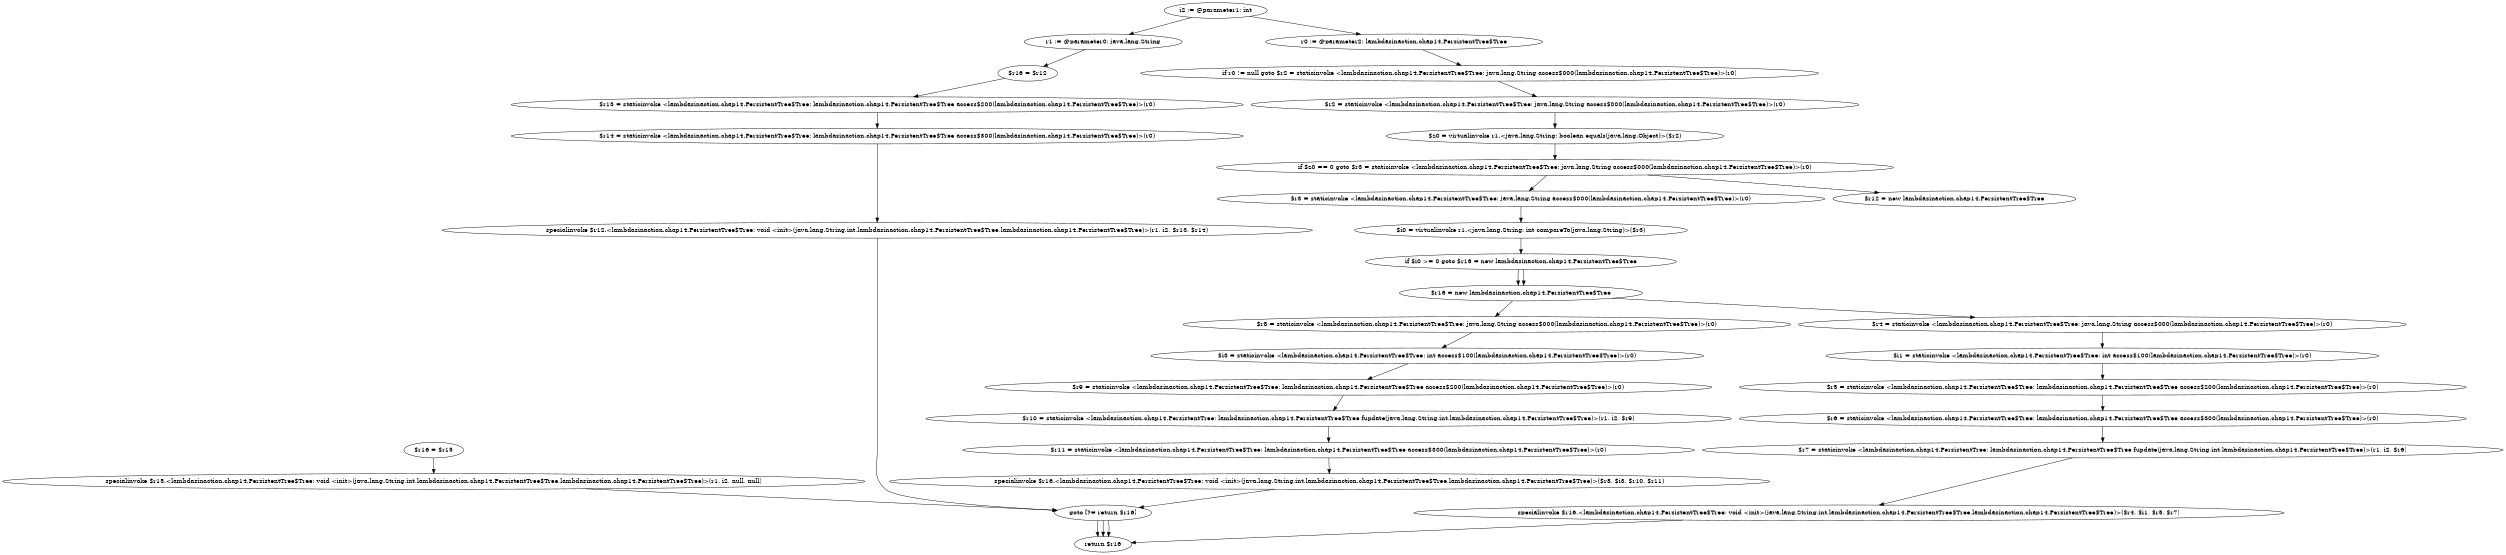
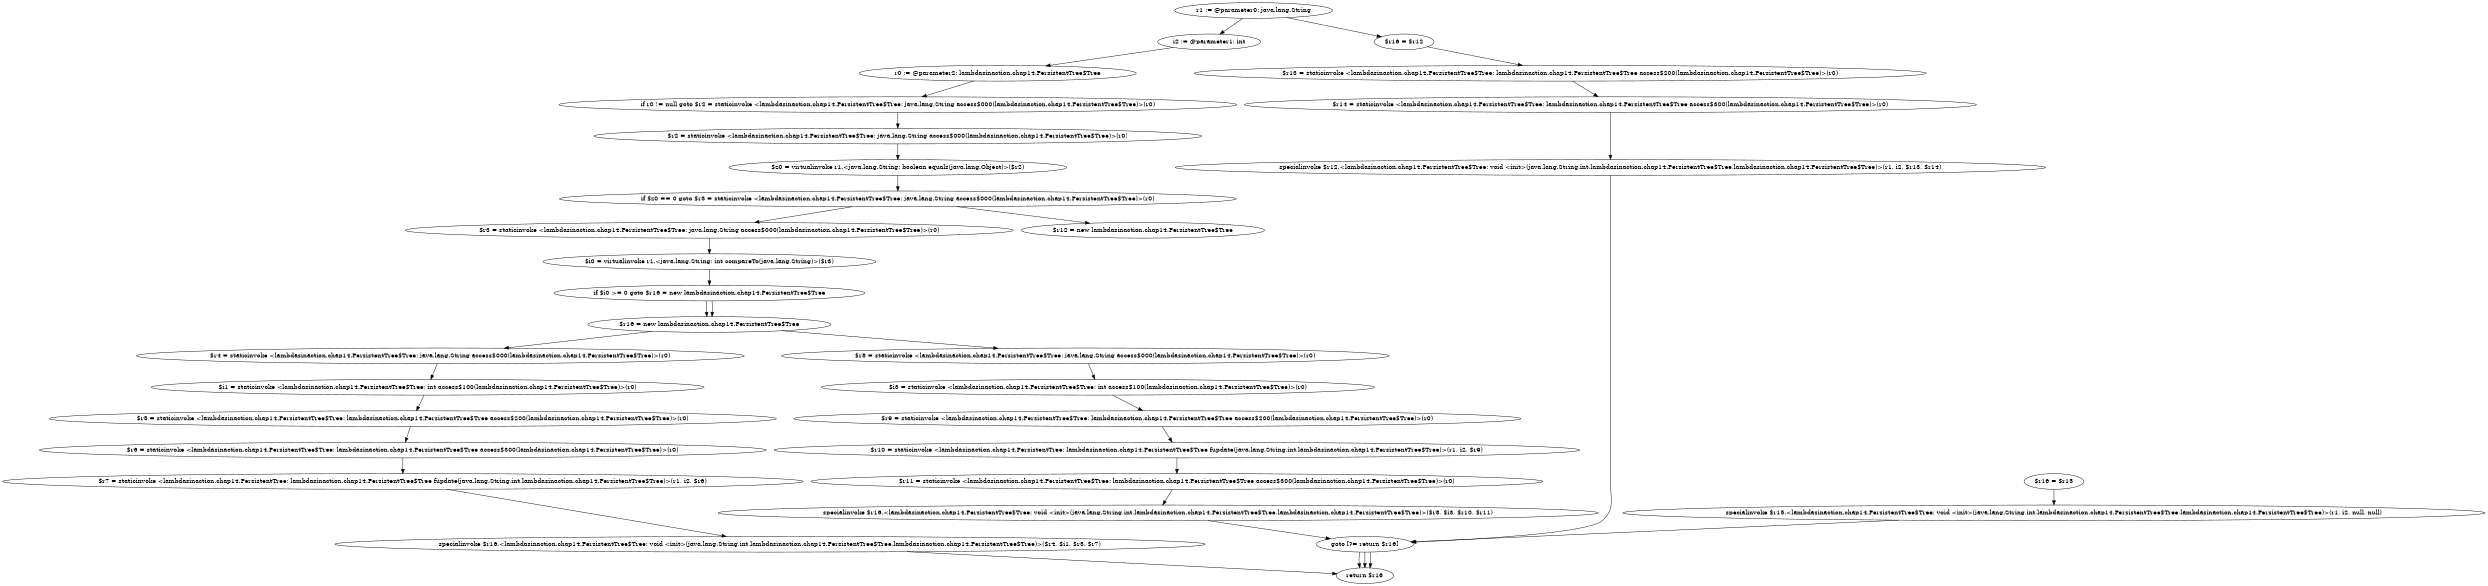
edge "i2 := @parameter1: int" -> "r1 := @parameter0: java.lang.String": reversed
